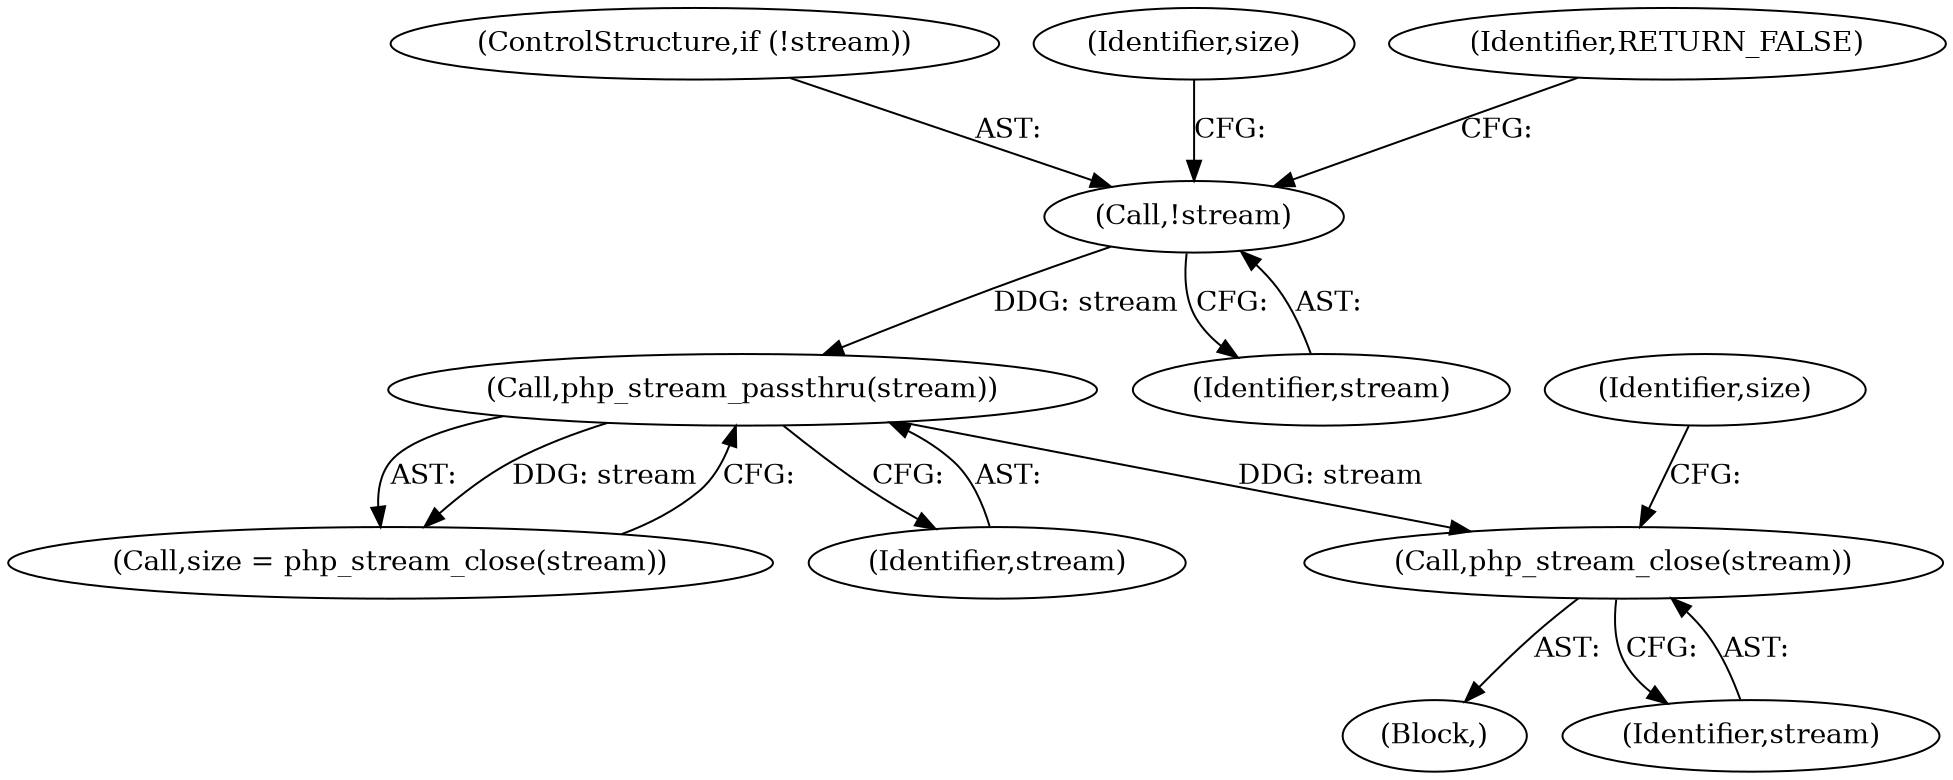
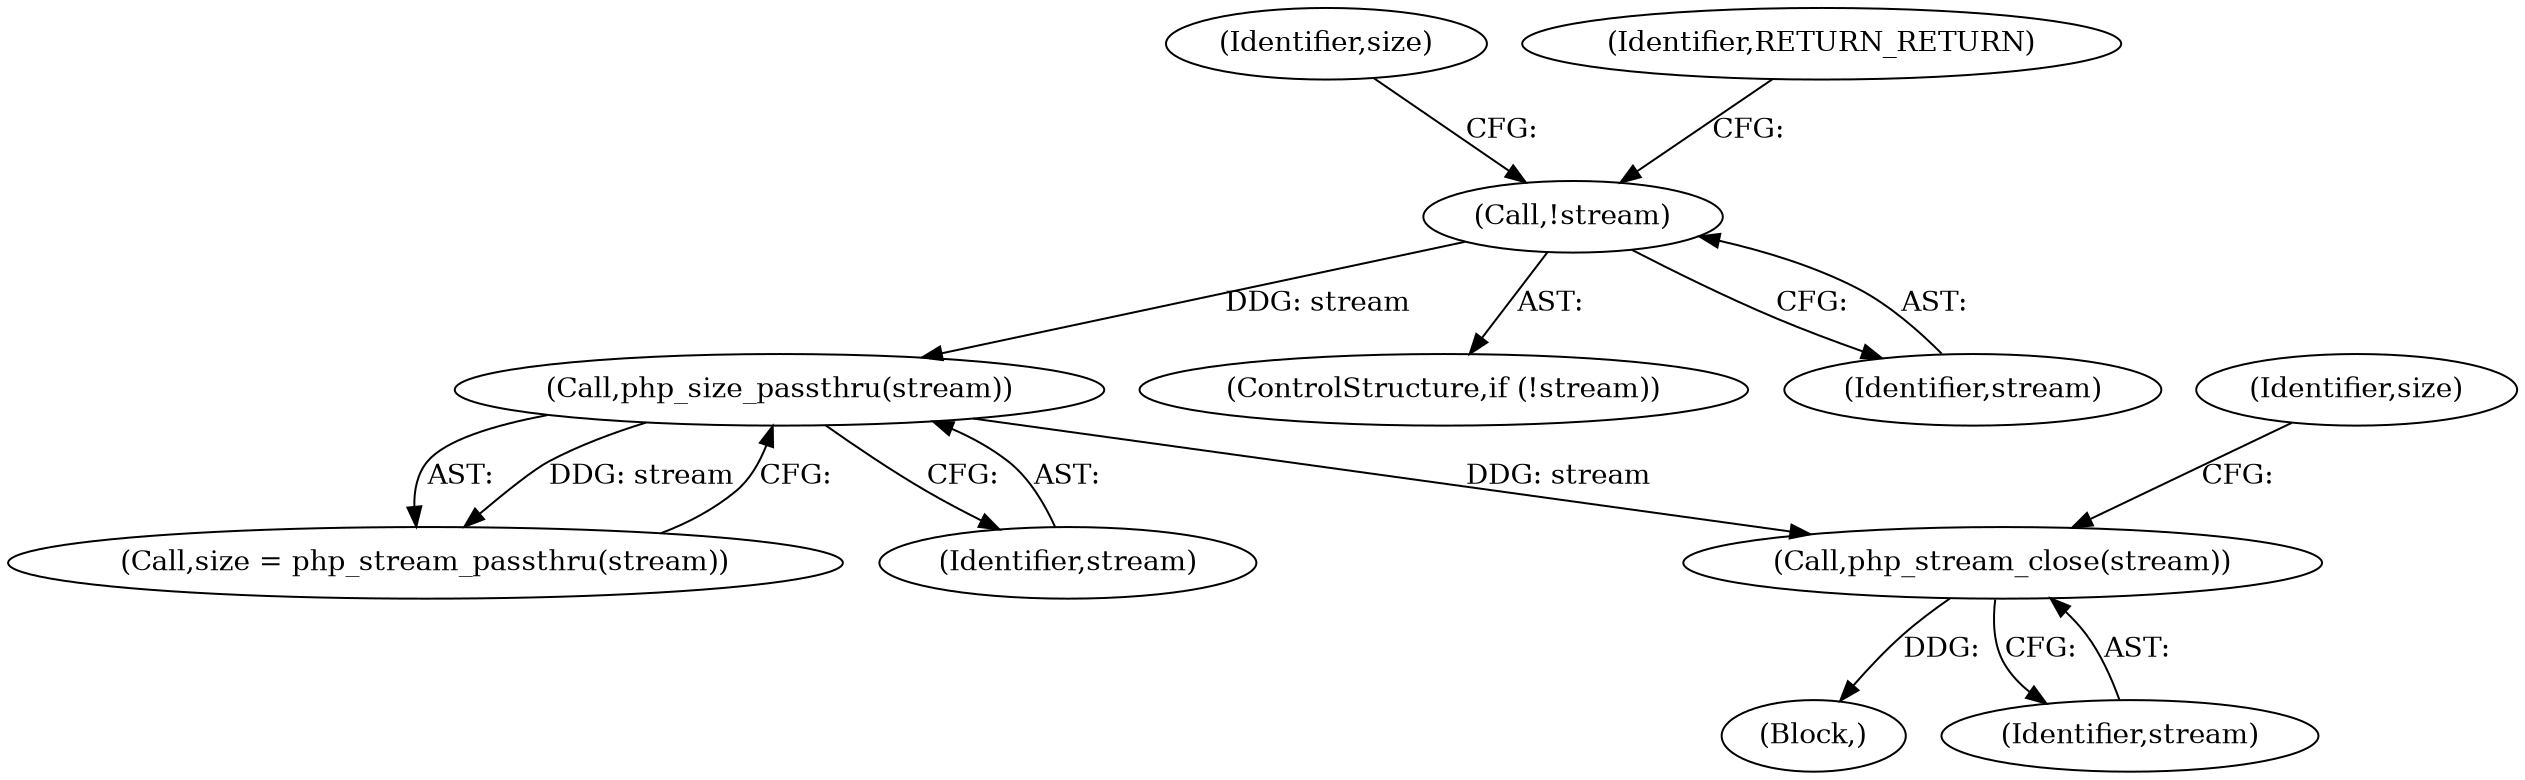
node "(Identifier,RETURN_FALSE)": label "(Identifier,RETURN_FALSE)" -> "(Identifier,RETURN_RETURN)"
edge "(ControlStructure,if (!stream))" -> "(Call,!stream)": reversed
node "(Call,php_stream_passthru(stream))": label "(Call,php_stream_passthru(stream))" -> "(Call,php_size_passthru(stream))"
node "(Call,size = php_stream_close(stream))": label "(Call,size = php_stream_close(stream))" -> "(Call,size = php_stream_passthru(stream))"
edge "(Call,php_stream_close(stream))" -> "(Block,)": label "AST: " -> "DDG: "
